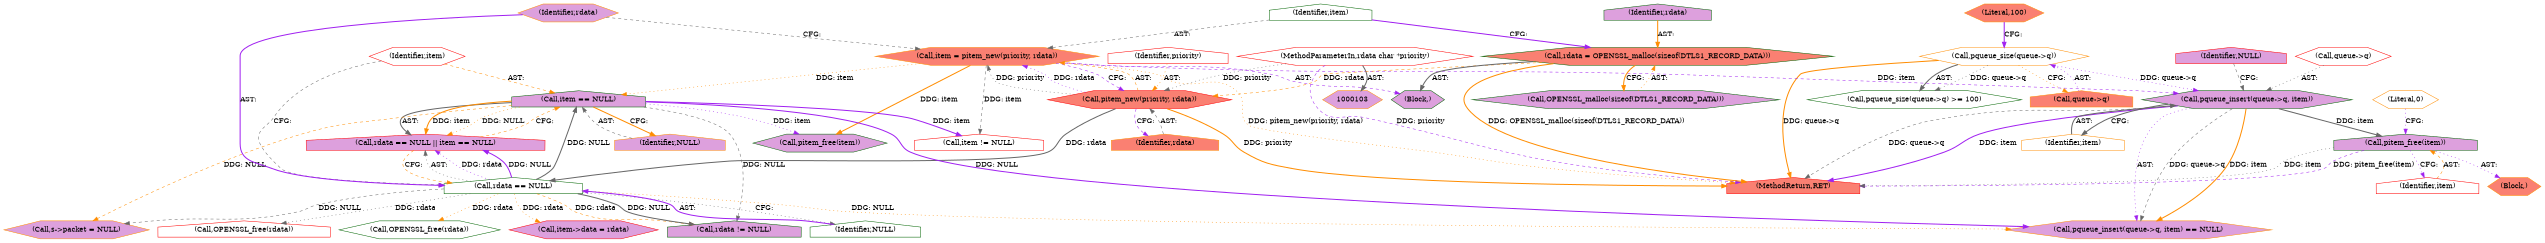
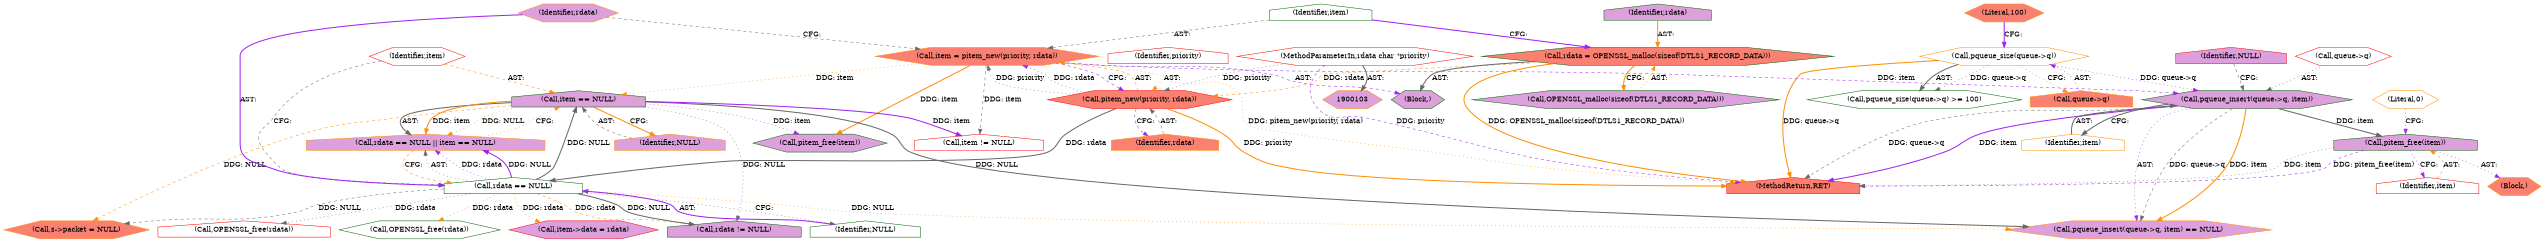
node "1000103": label "1000103" -> "1900103"
edge "(Call,rdata == NULL || item == NULL)" -> "(Call,item == NULL)": style dashed -> dotted
edge "(Call,item == NULL)" -> "(Call,rdata != NULL)": style dashed -> dotted
node "(Call,rdata == NULL || item == NULL)": color red -> darkorange
edge "(Call,item == NULL)" -> "(Call,pqueue_insert(queue->q, item) == NULL)": color purple -> gray40
node "(Call,s->packet = NULL)": fillcolor plum -> salmon
